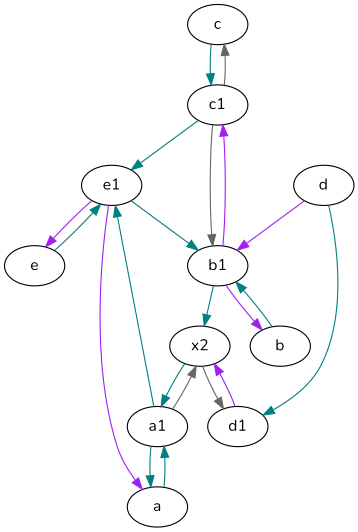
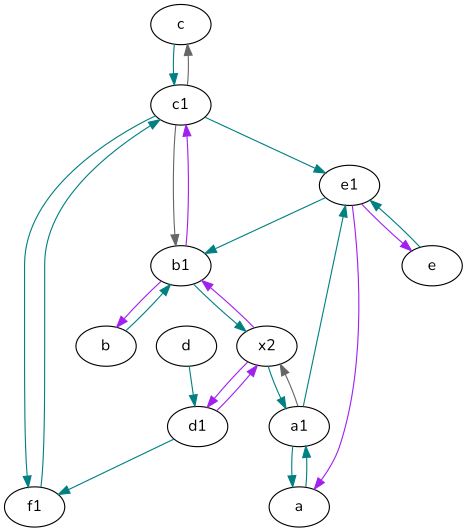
edge "d" -> "b1": now "x2" -> "b1"
edge "x2" -> "d1": color gray40 -> purple
node "f1": added
